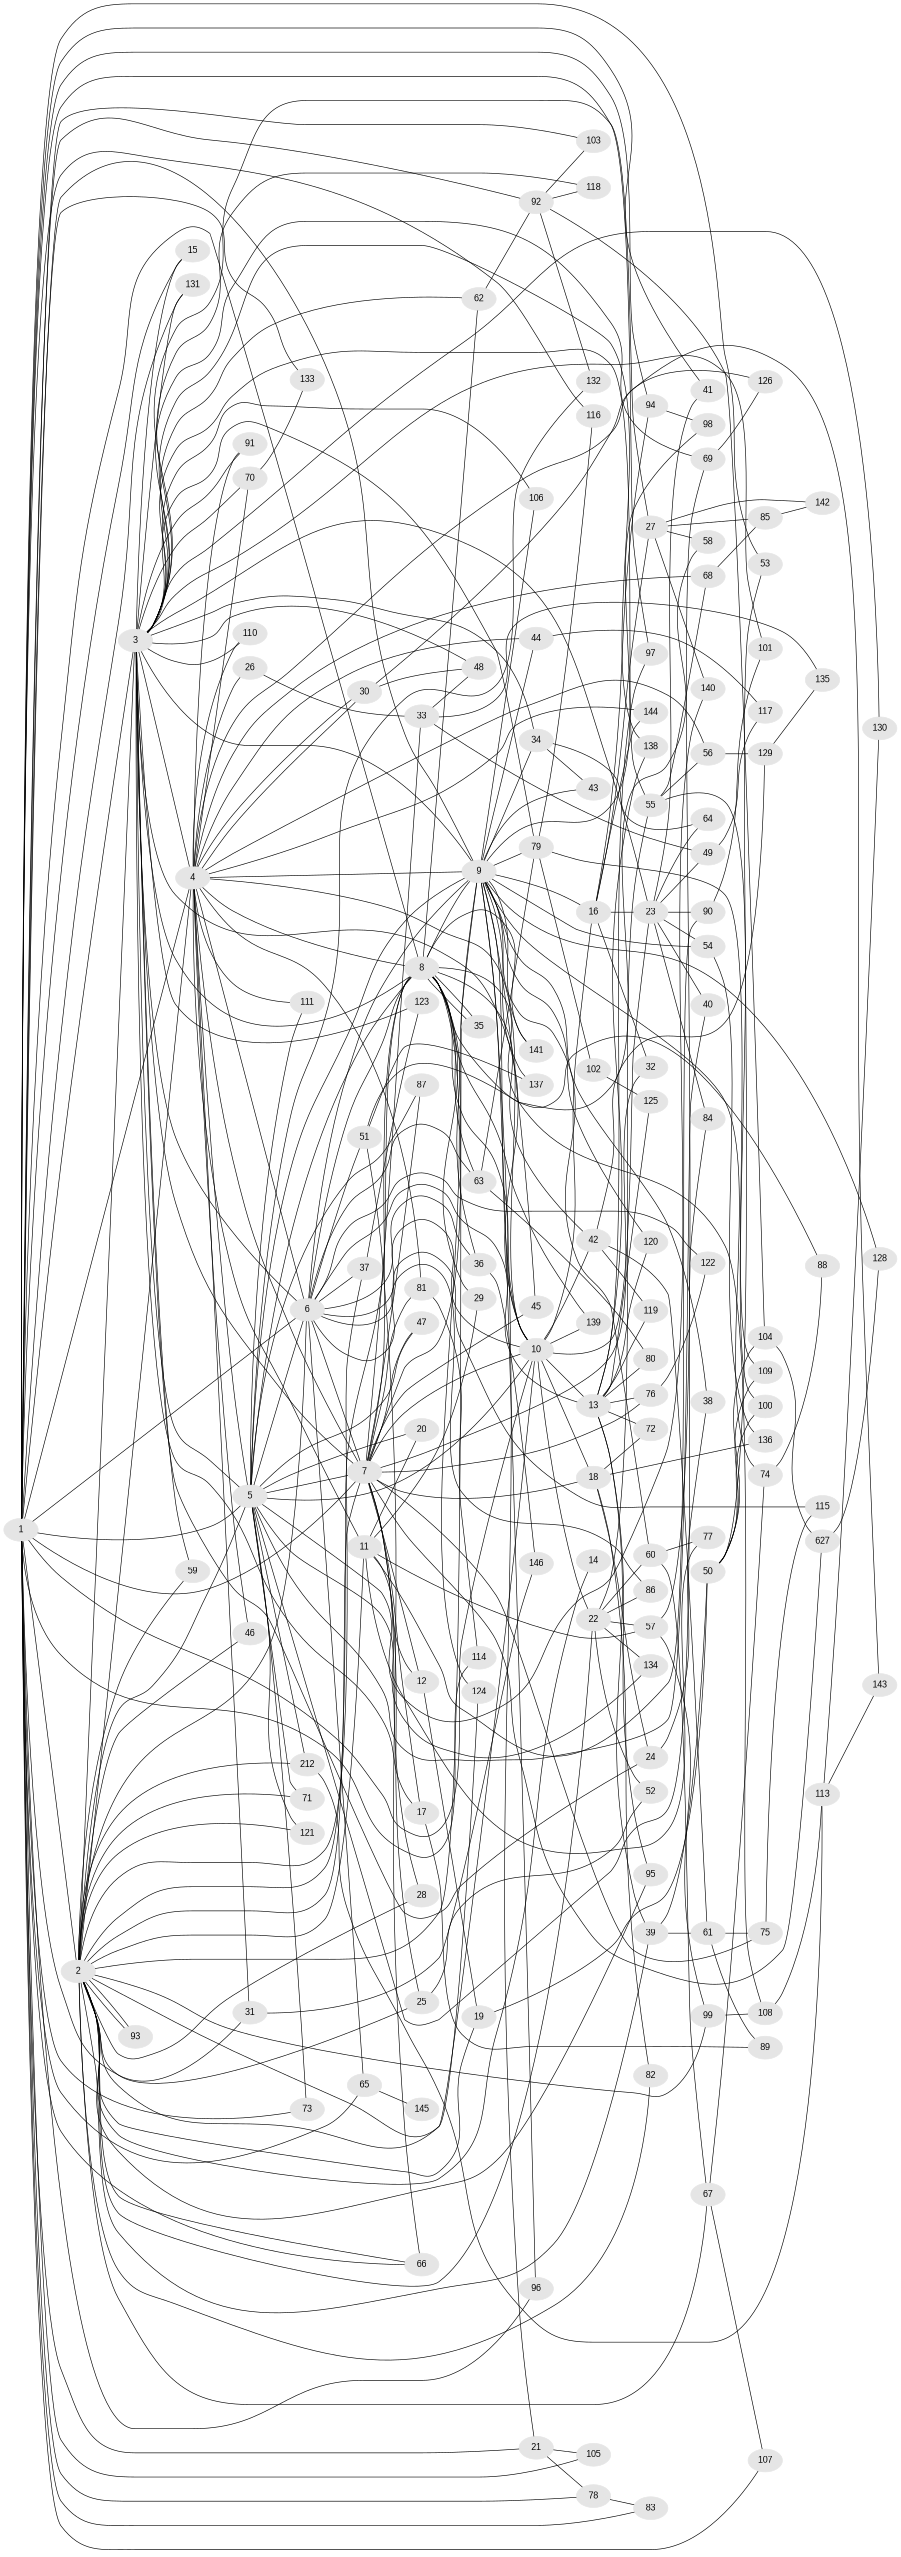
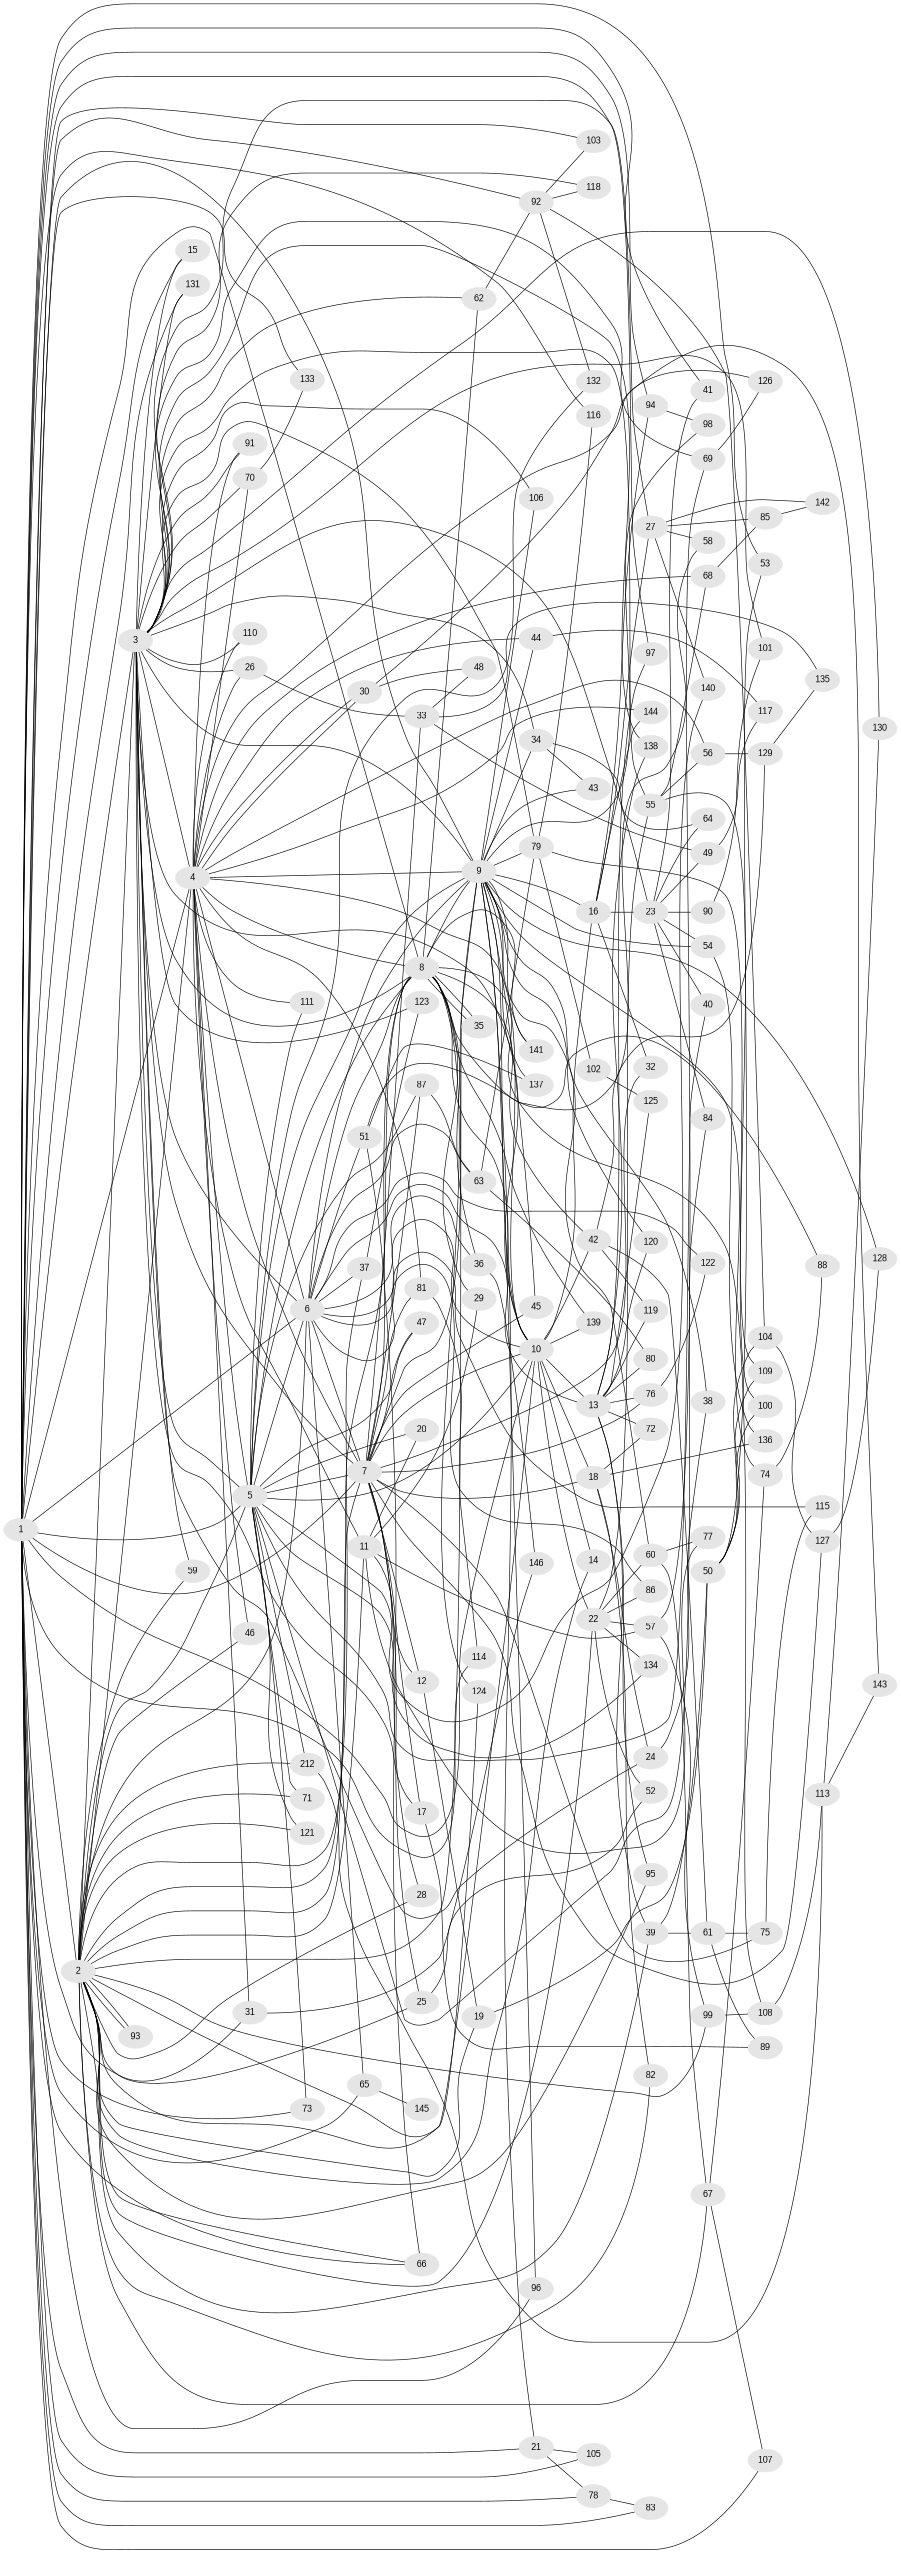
edge "3" -- "48": now "3" -- "26"
edge "8" -- "63": now "87" -- "63"
edge "23" -- "10": now "14" -- "10"
node "627": label "627" -> "127"
edge "90" -- "11": removed
